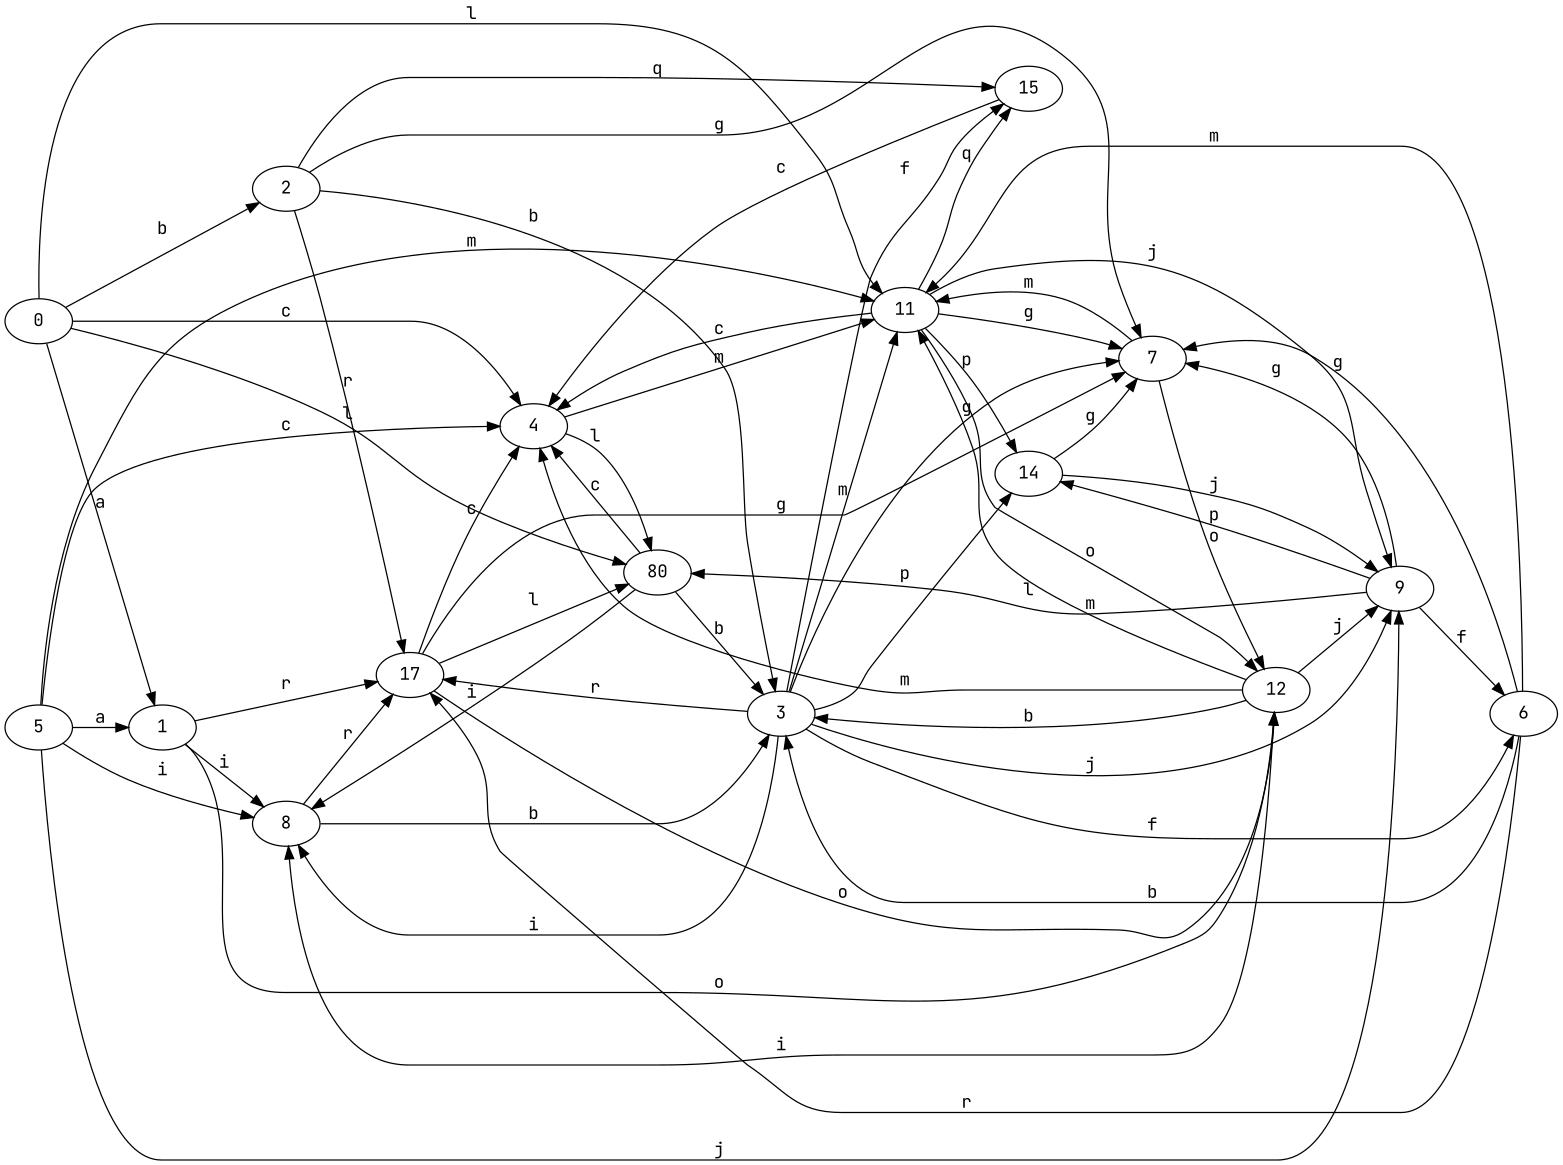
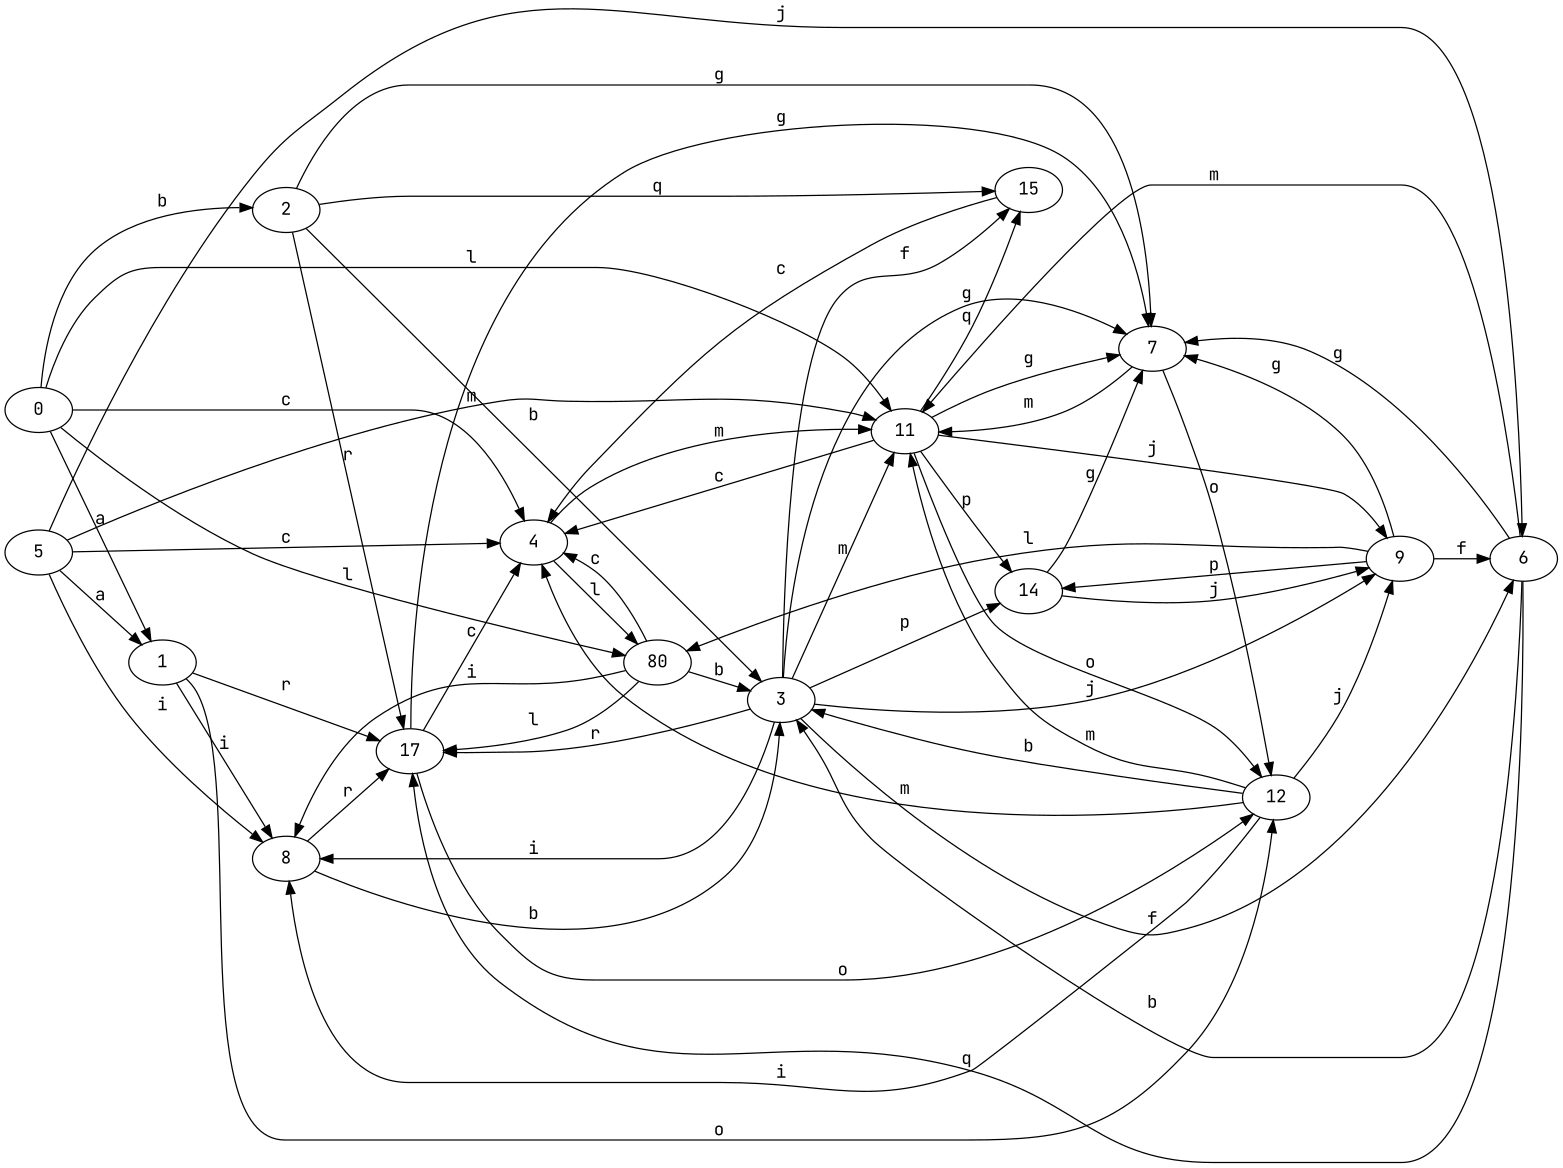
edge "17" -> "80": reversed
edge "6" -> "17": label "r" -> "q"
edge "5" -> "9": now "5" -> "6"
